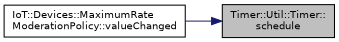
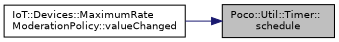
node "Timer::Util::Timer:: schedule": label "Timer::Util::Timer:: schedule" -> "Poco::Util::Timer:: schedule"
